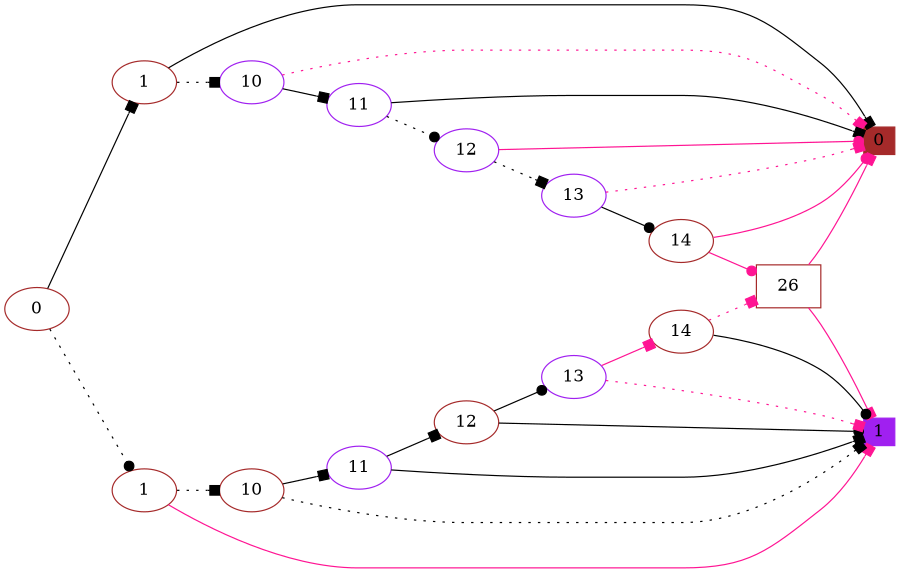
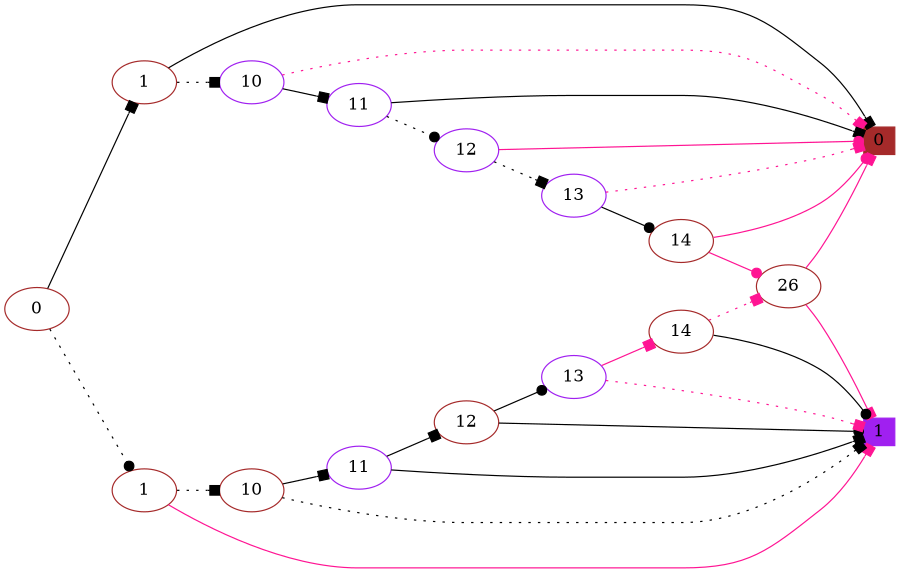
node "26": shape box -> ellipse
